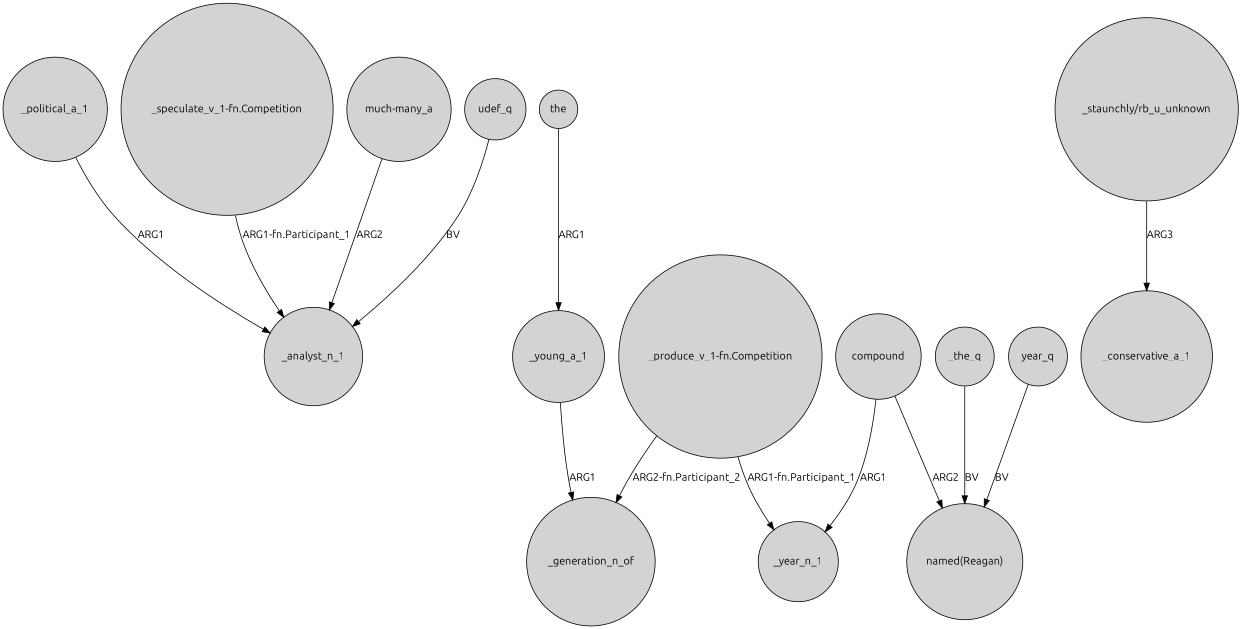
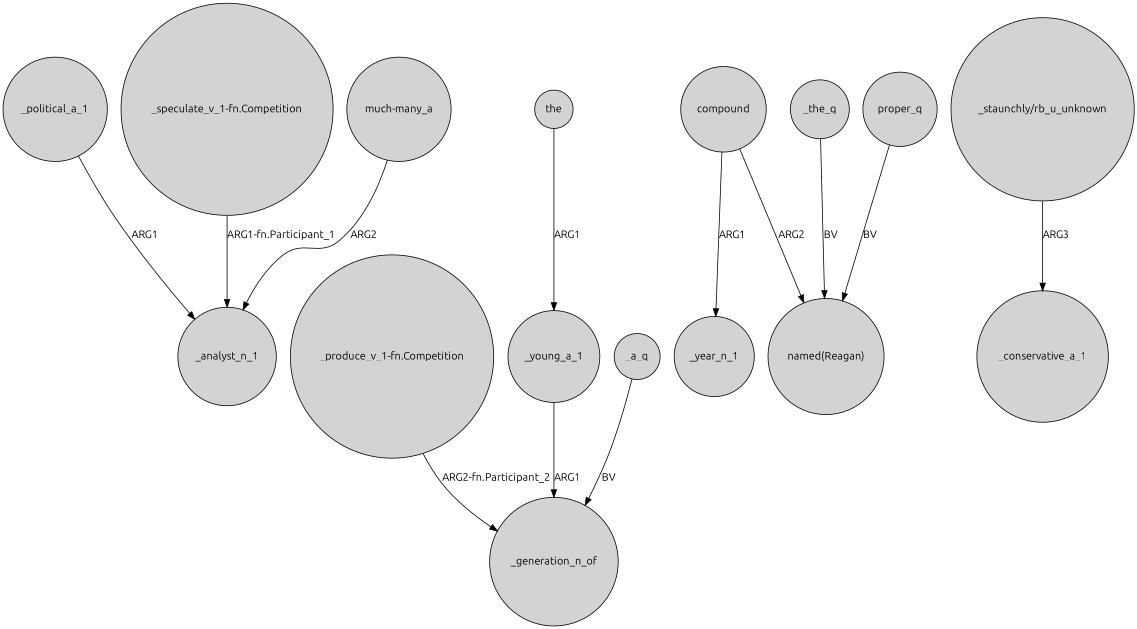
node "udef_q": removed
node "_a_q": added
node "year_q": label "year_q" -> "proper_q"
edge "_produce_v_1-fn.Competition" -> "_year_n_1": removed, label "ARG1-fn.Participant_1"
